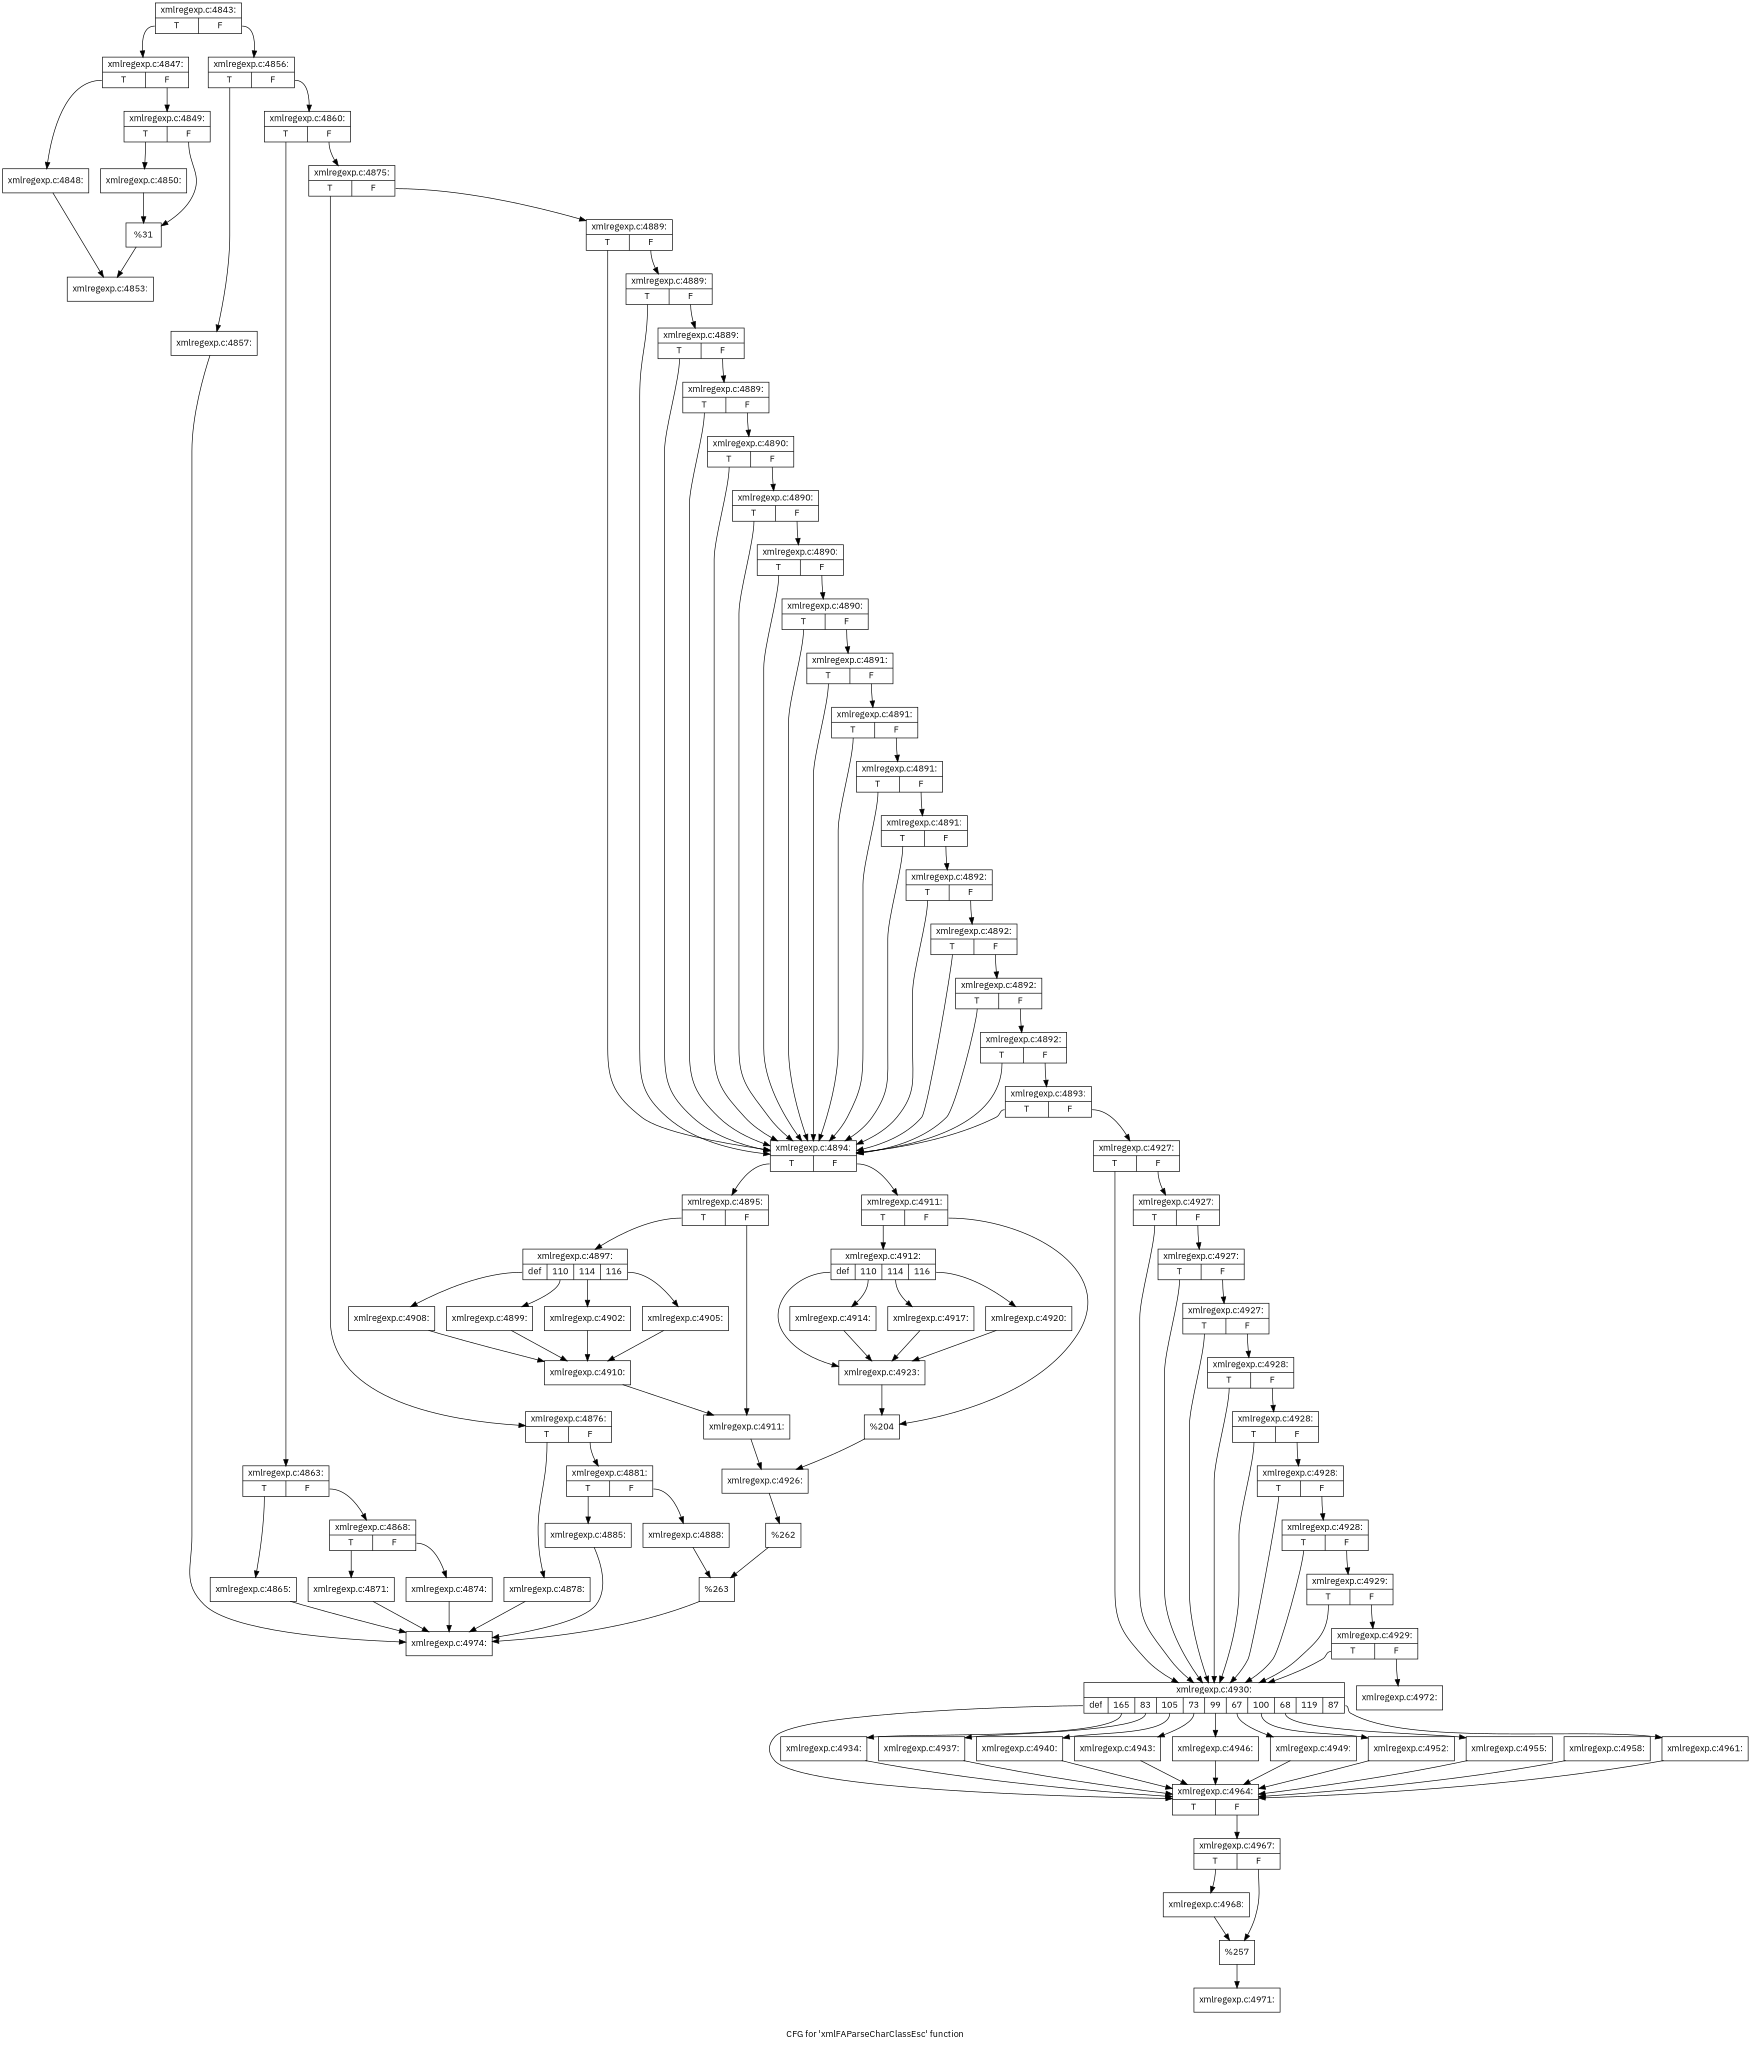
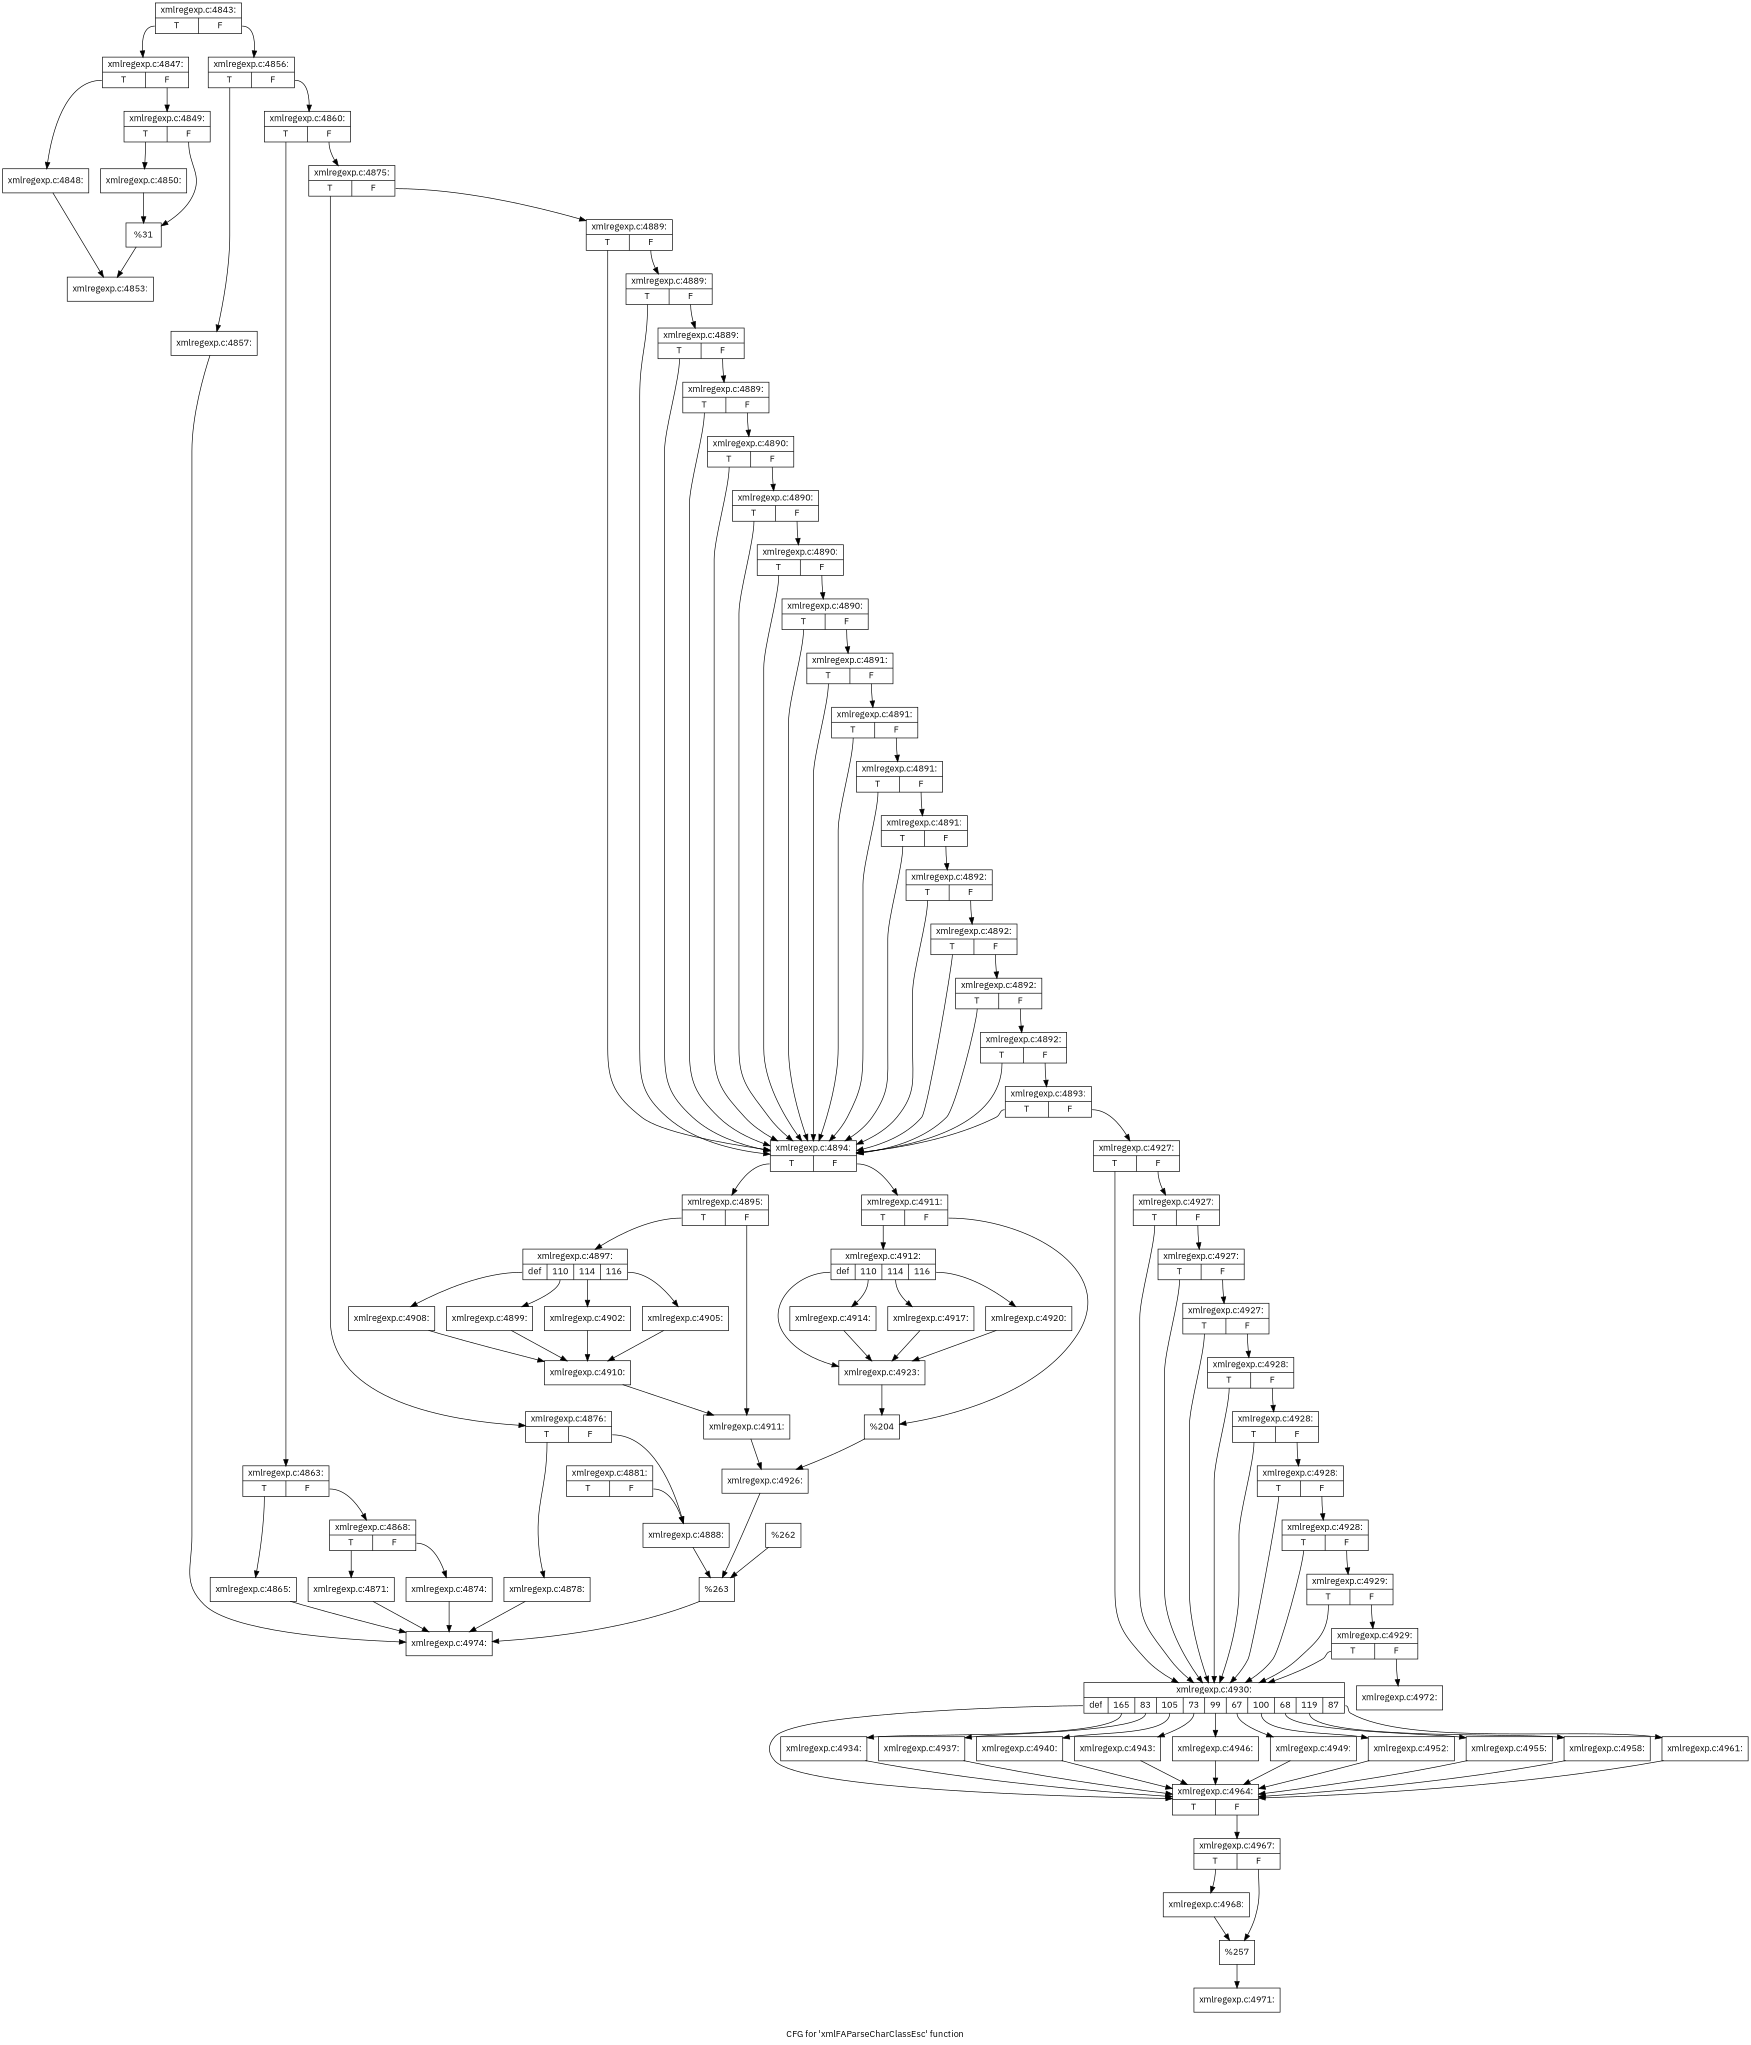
edge "xmlregexp.c:4876:" -> "xmlregexp.c:4881:": now "xmlregexp.c:4876:" -> "xmlregexp.c:4888:"
edge "xmlregexp.c:4926:" -> "%262": now "xmlregexp.c:4926:" -> "%263"
node "xmlregexp.c:4885:": removed
edge "xmlregexp.c:4930:" -> "xmlregexp.c:4958:": added
